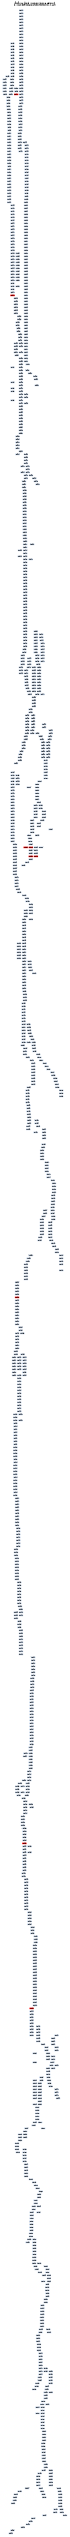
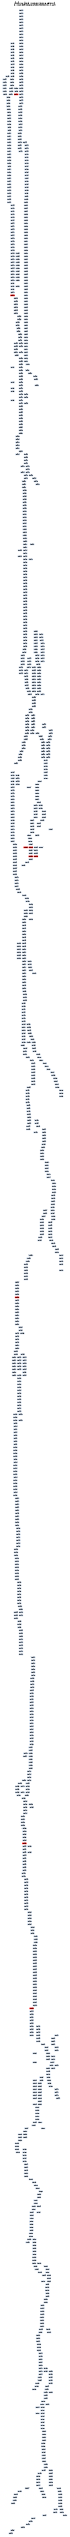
node "0x0807eafd": added
